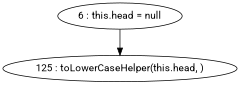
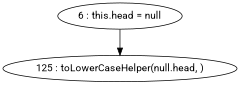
node "125 : toLowerCaseHelper(this.head, )": label "125 : toLowerCaseHelper(this.head, )" -> "125 : toLowerCaseHelper(null.head, )"
